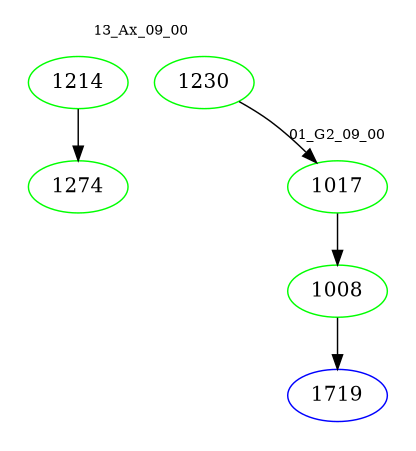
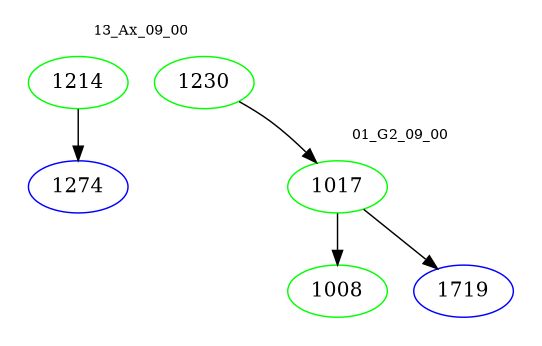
node "1274": color green -> blue
edge "1008" -> "1719": now "1017" -> "1719"
